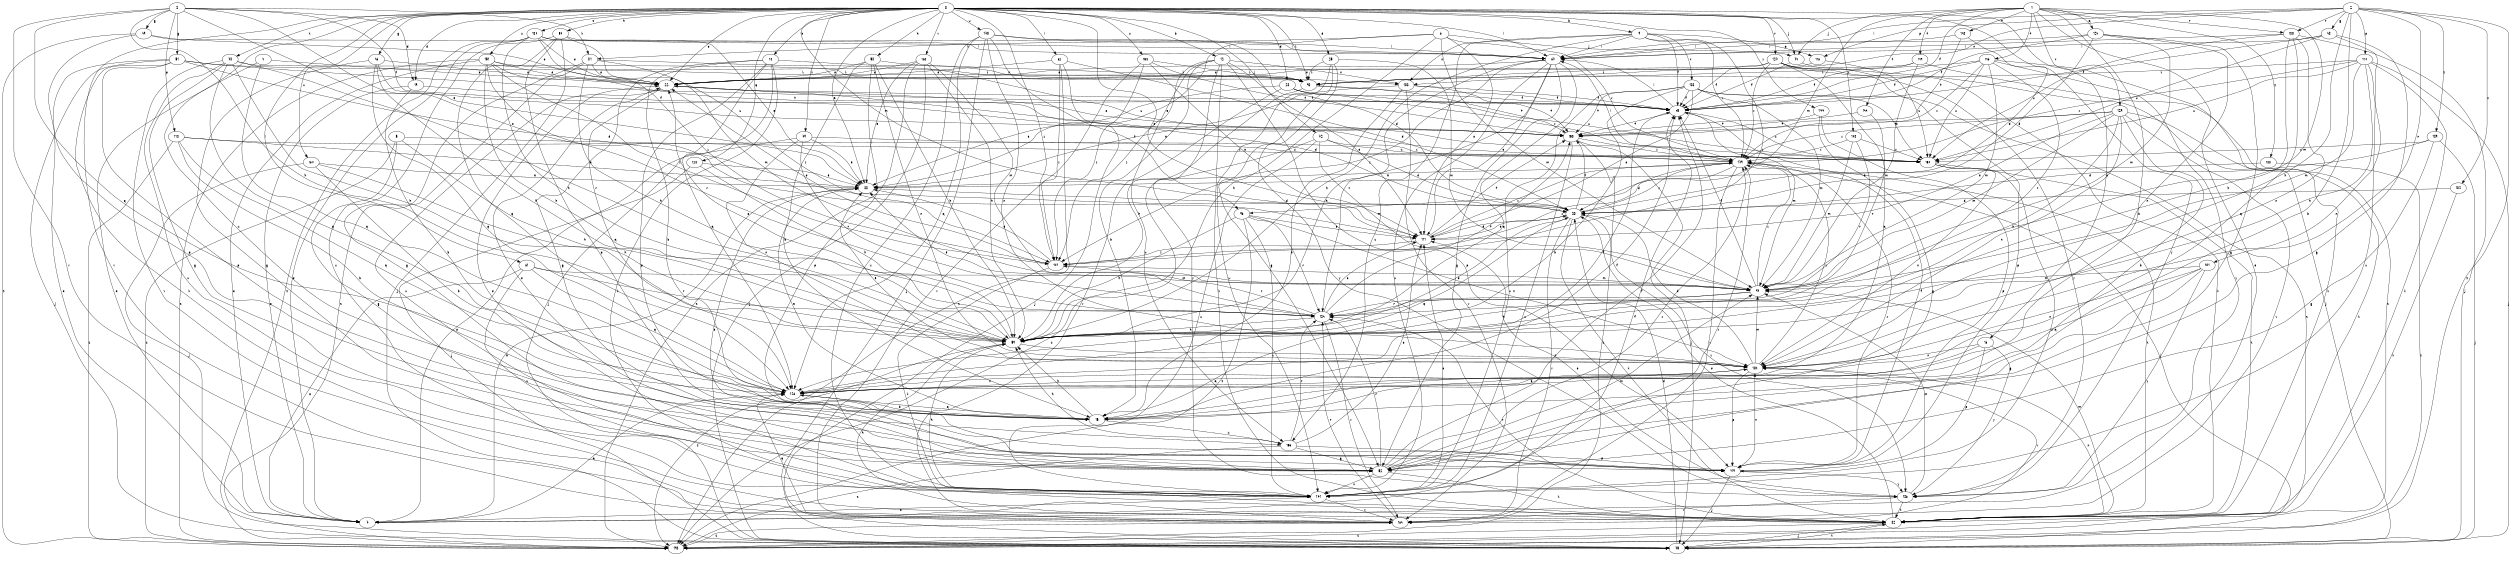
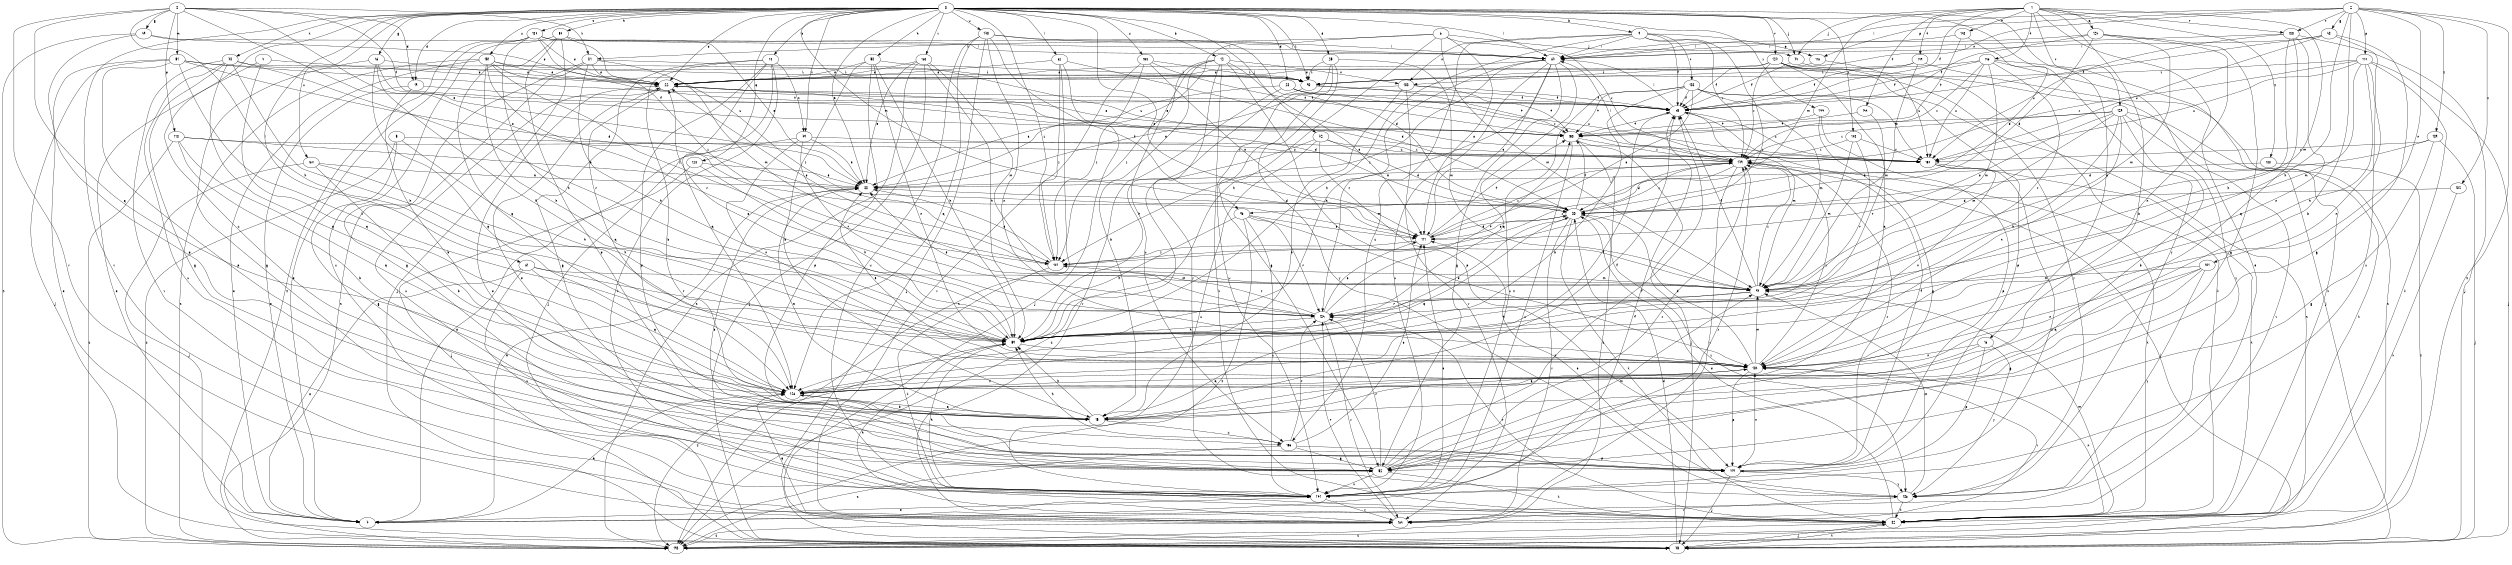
edge "3" -> "51": label "g" -> "m"
edge "13" -> "103": now "13" -> "79"
edge "51" -> "82": now "51" -> "104"
